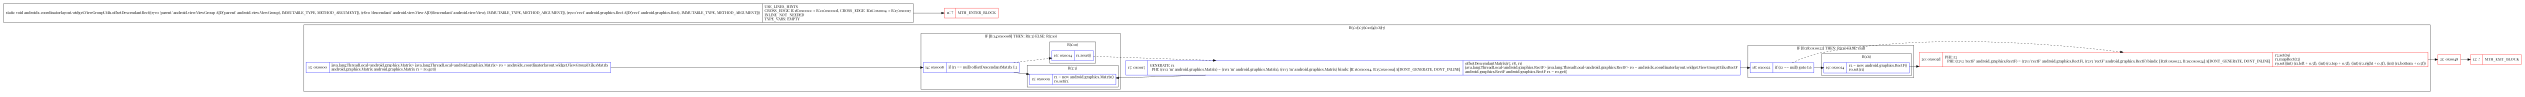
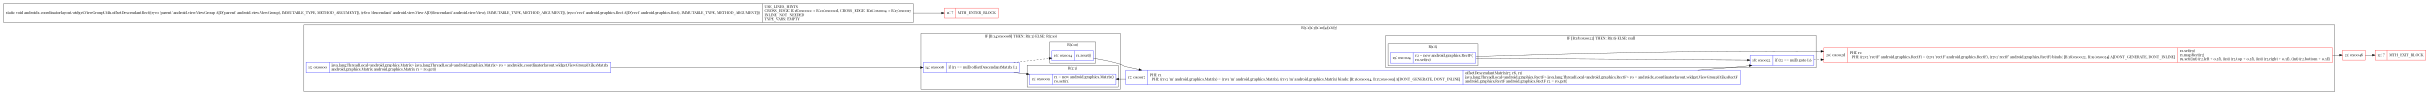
edge "16: 0x0014" -> "17: 0x0017": style dashed -> solid
node "17: 0x0017": text "GENERATE: r1" -> "PHI: r1"
edge "18: 0x0022" -> "19: 0x0024": reversed
